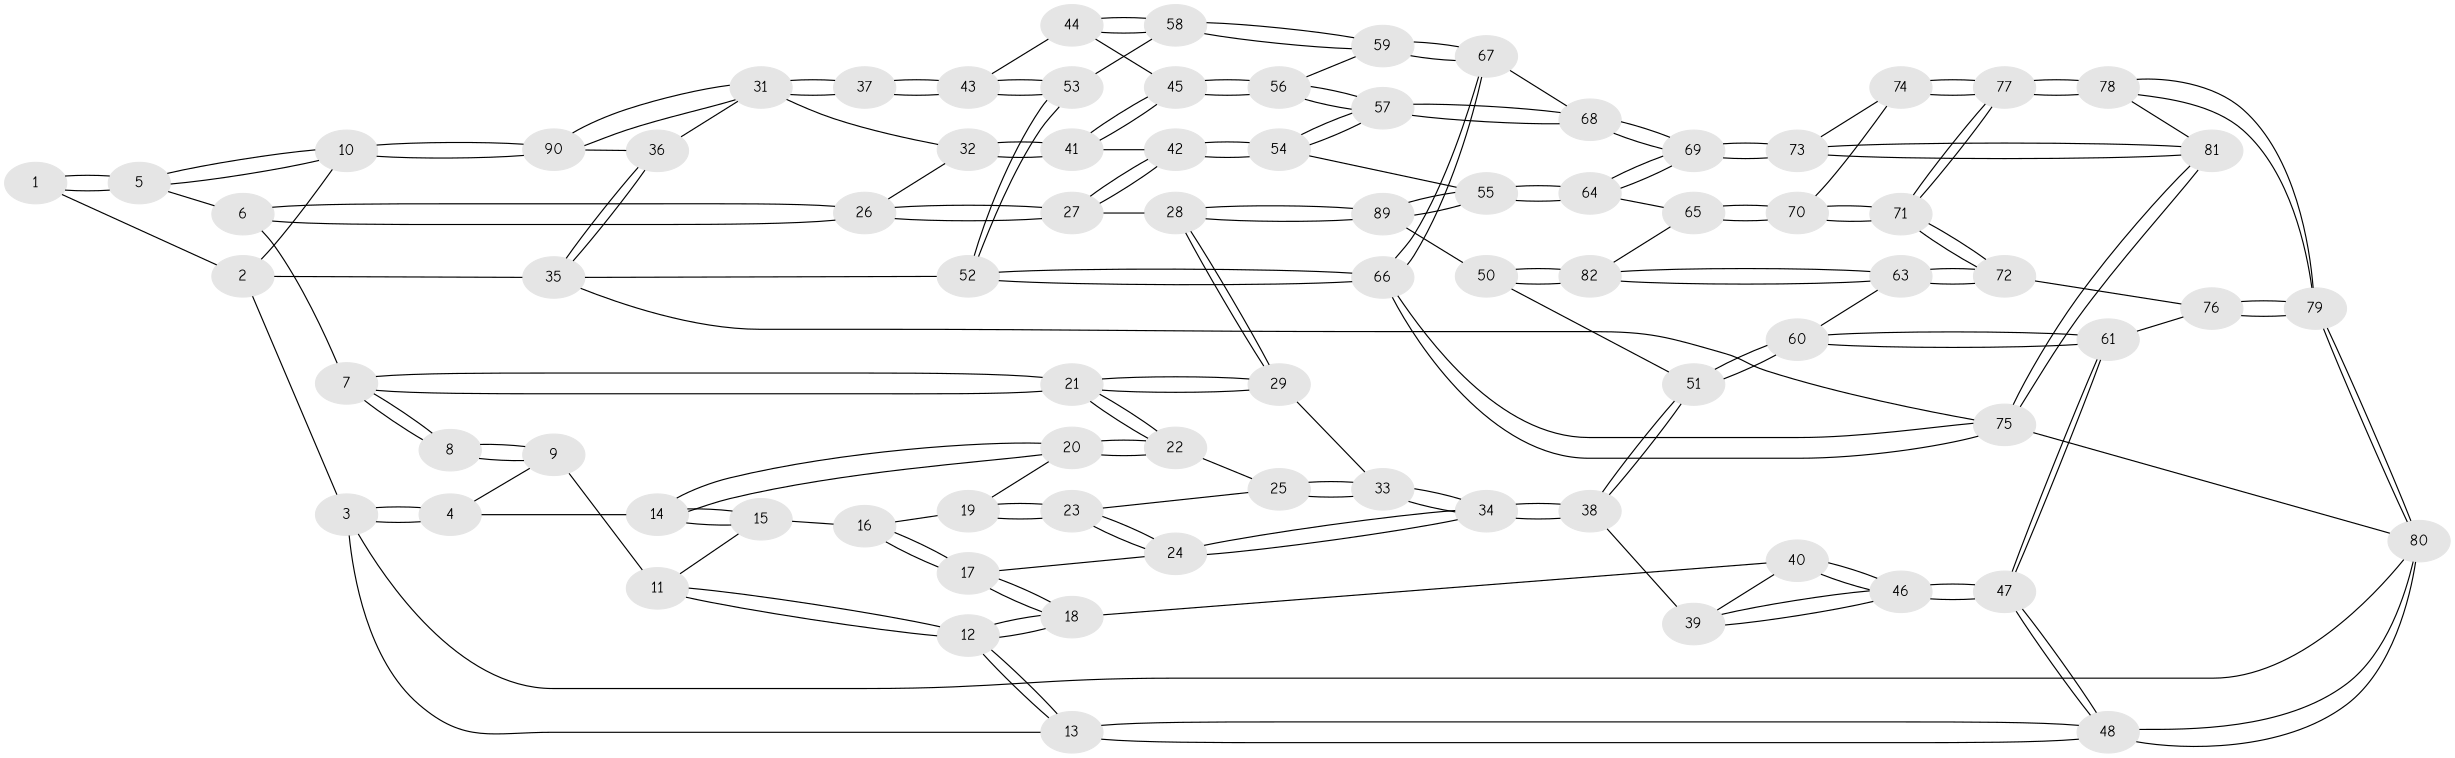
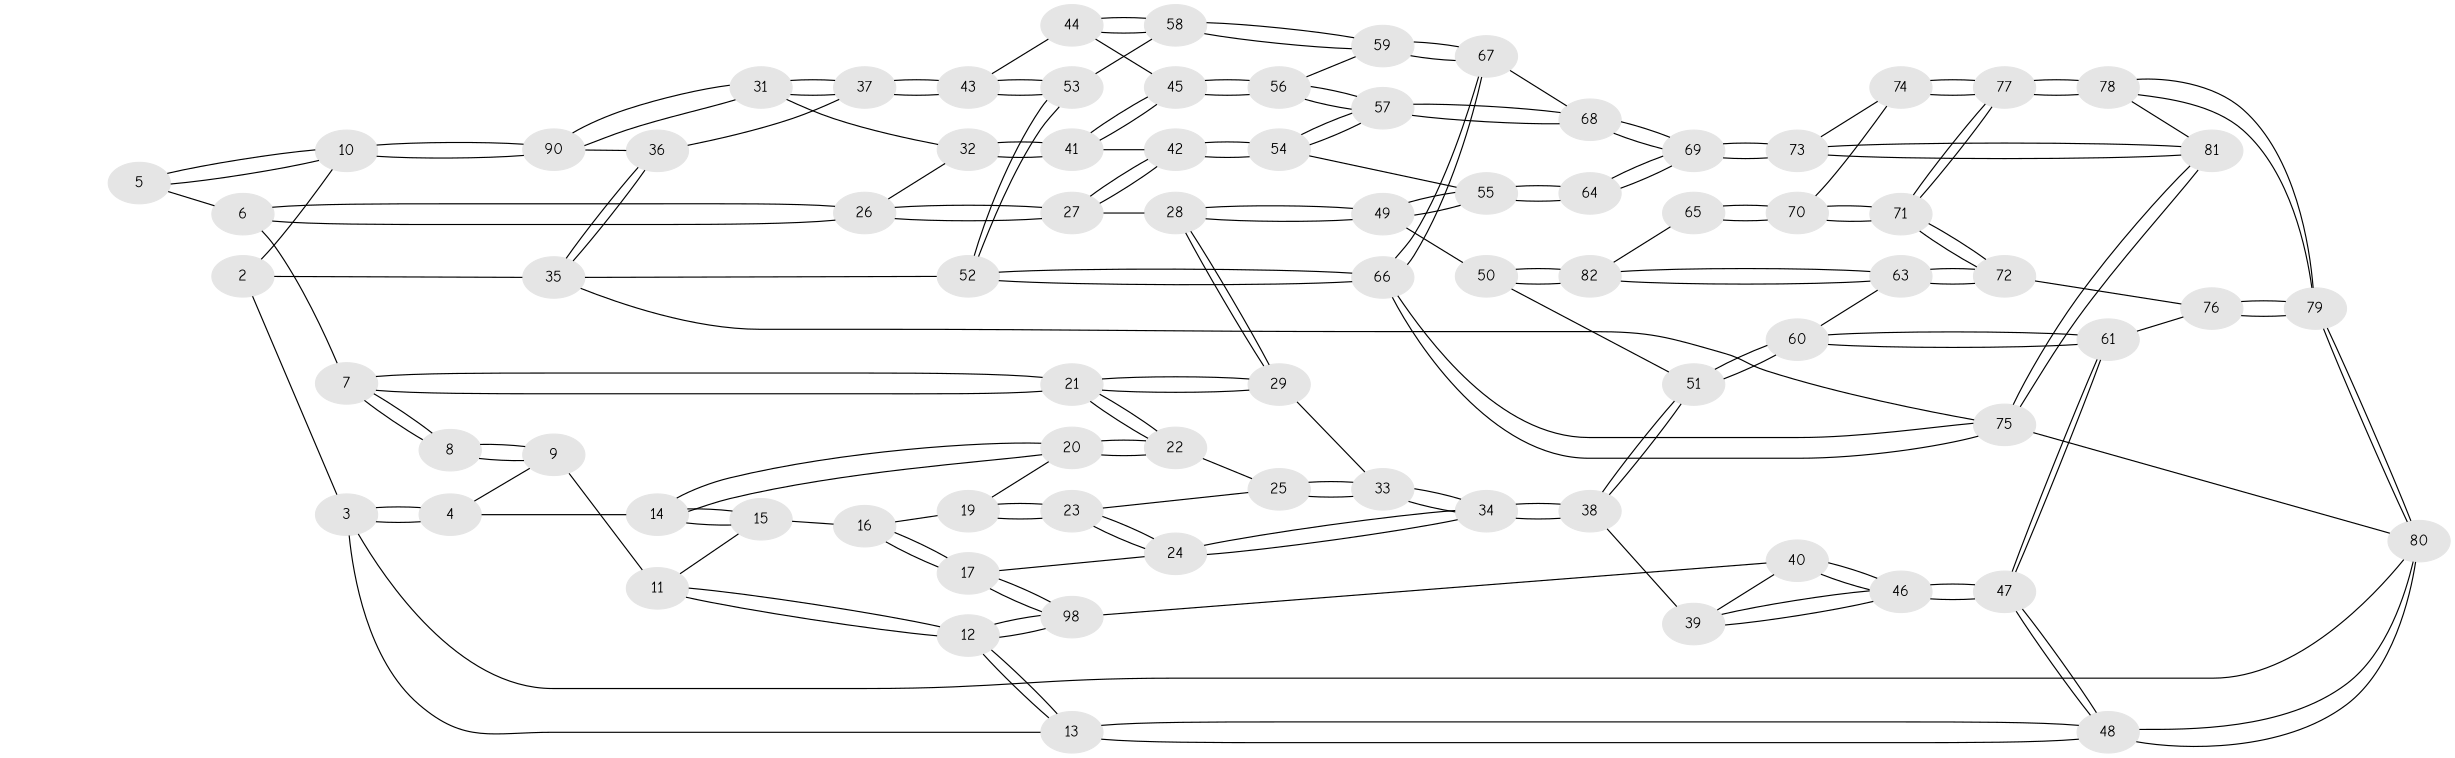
edge "31" -- "36": now "37" -- "36"
node "1": removed
edge "64" -- "65": removed
node "89": label "89" -> "49"
node "18": label "18" -> "98"
